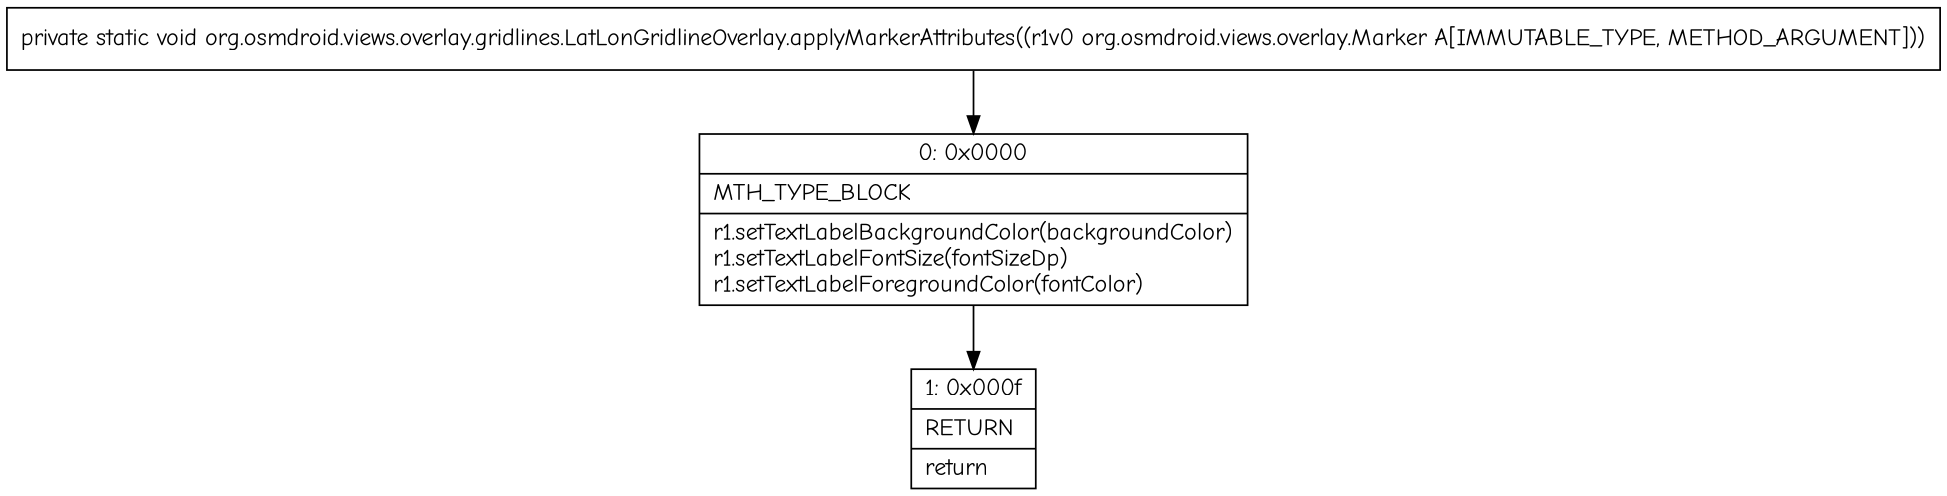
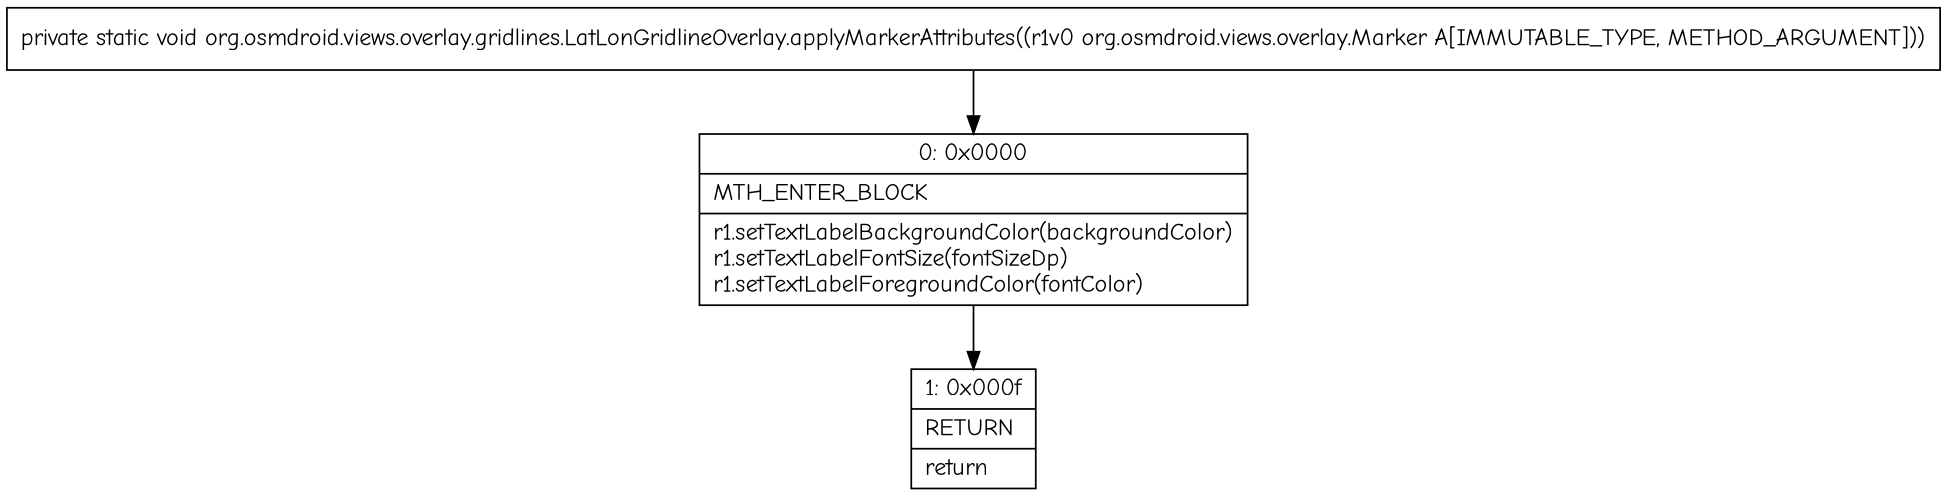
node "0: 0x0000": text "MTH_TYPE_BLOCK" -> "MTH_ENTER_BLOCK"
